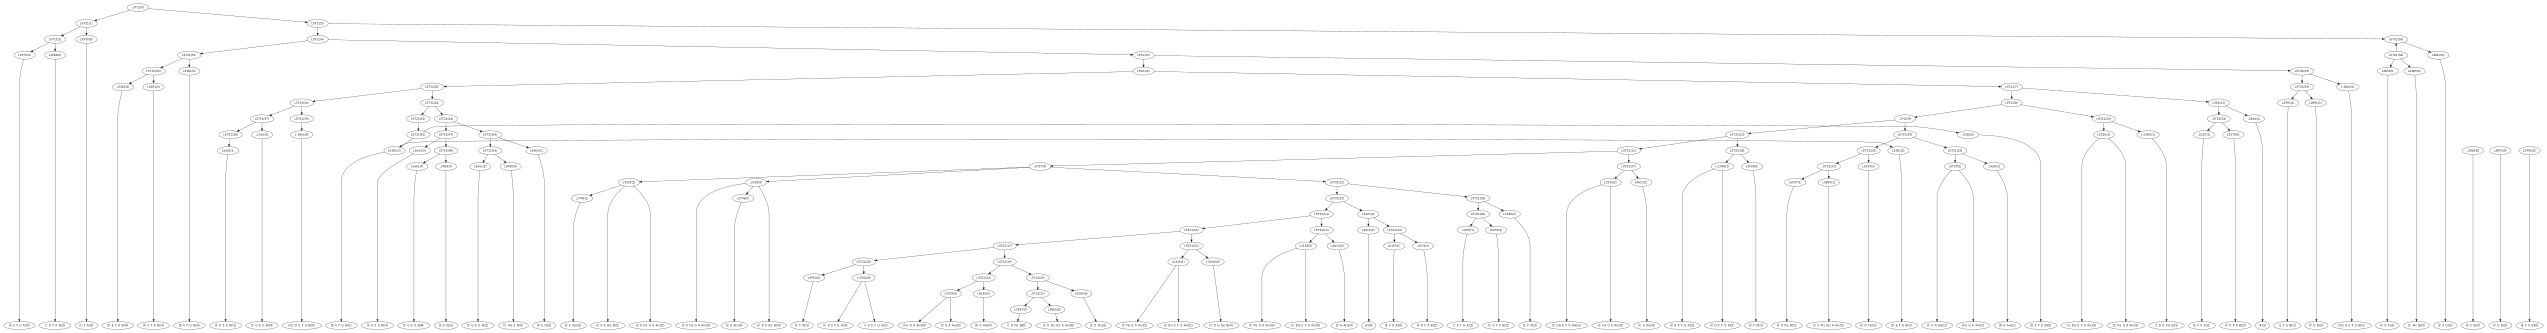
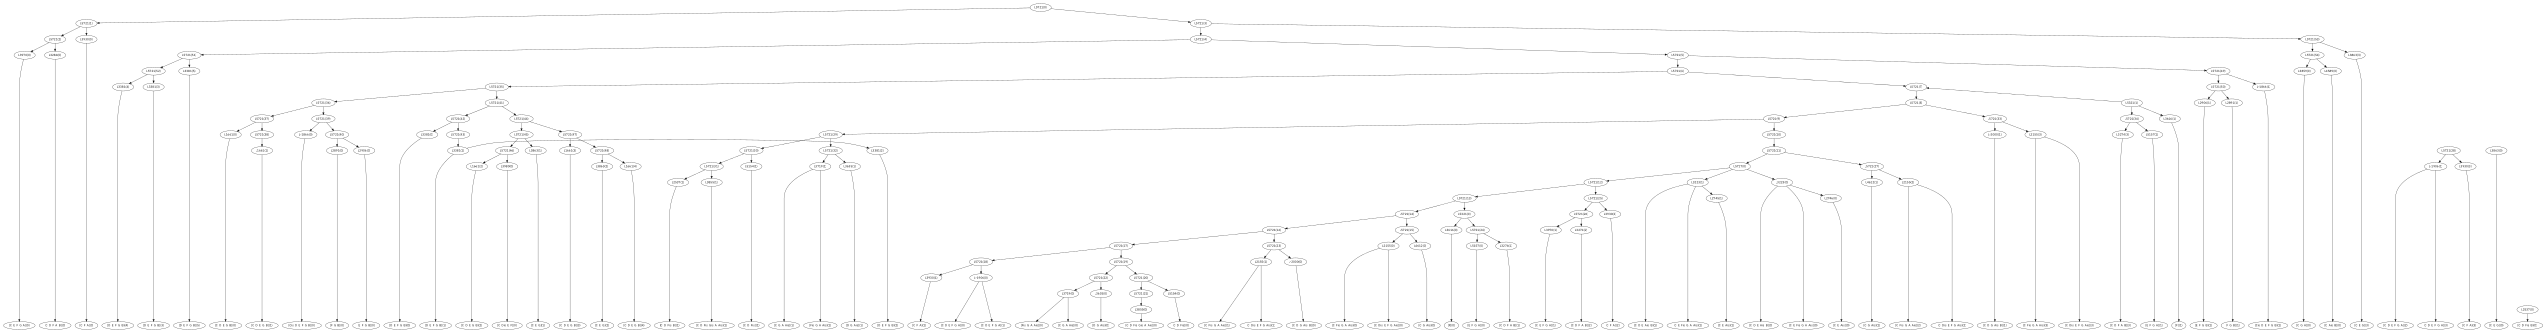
edge "L5721(54)" -> "L5721(53)": reversed
edge "L5721(7)" -> "L5321(1)": reversed
edge "L5721(43)" -> "L3381(0)": now "L5721(42)" -> "L3381(0)"
node "L5721(40)": added
edge "L5721(10)" -> "L5721(28)": removed
edge "L5721(21)" -> "L2537(0)": removed
